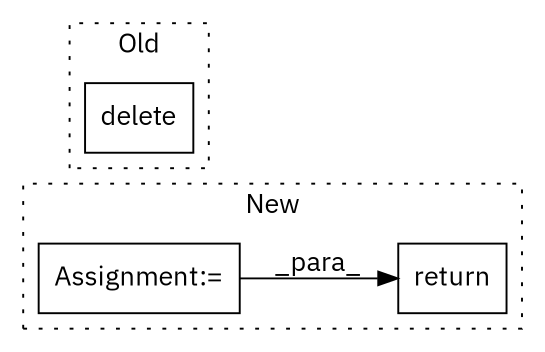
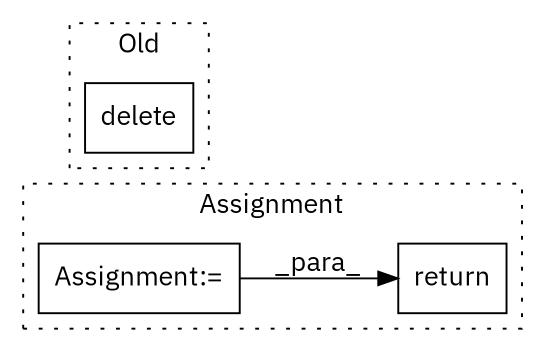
cluster "New": label "New" -> "Assignment"
